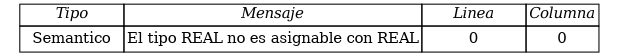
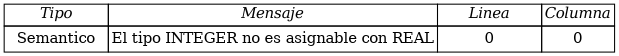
node "Tipo": text "El tipo REAL no es asignable con REAL" -> "El tipo INTEGER no es asignable con REAL"
